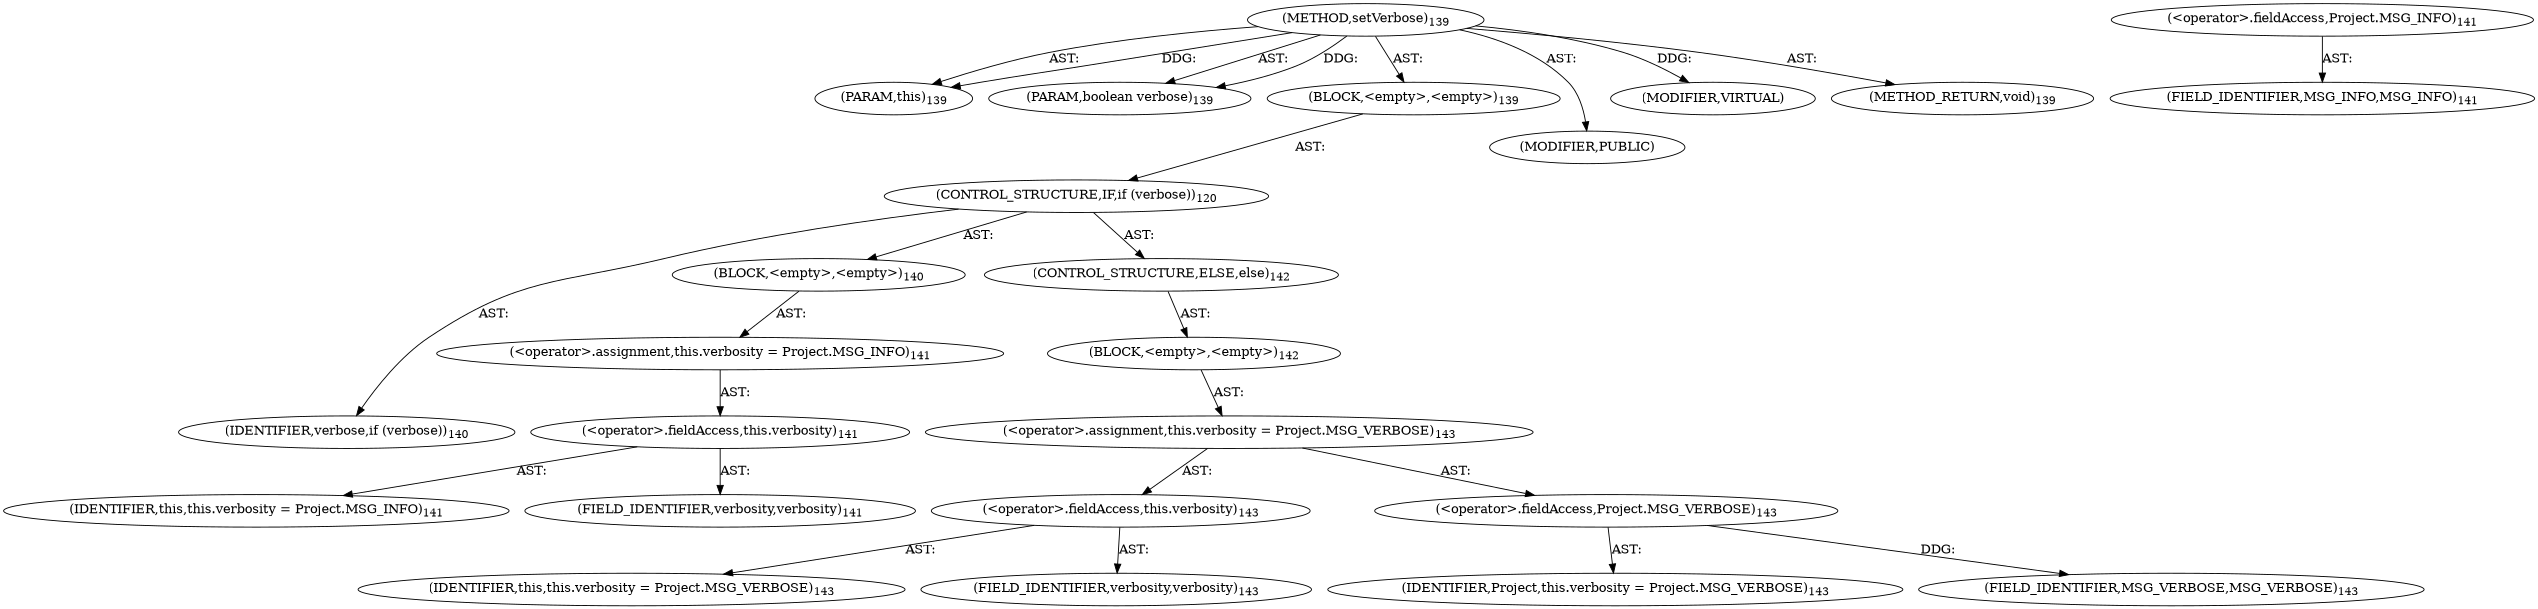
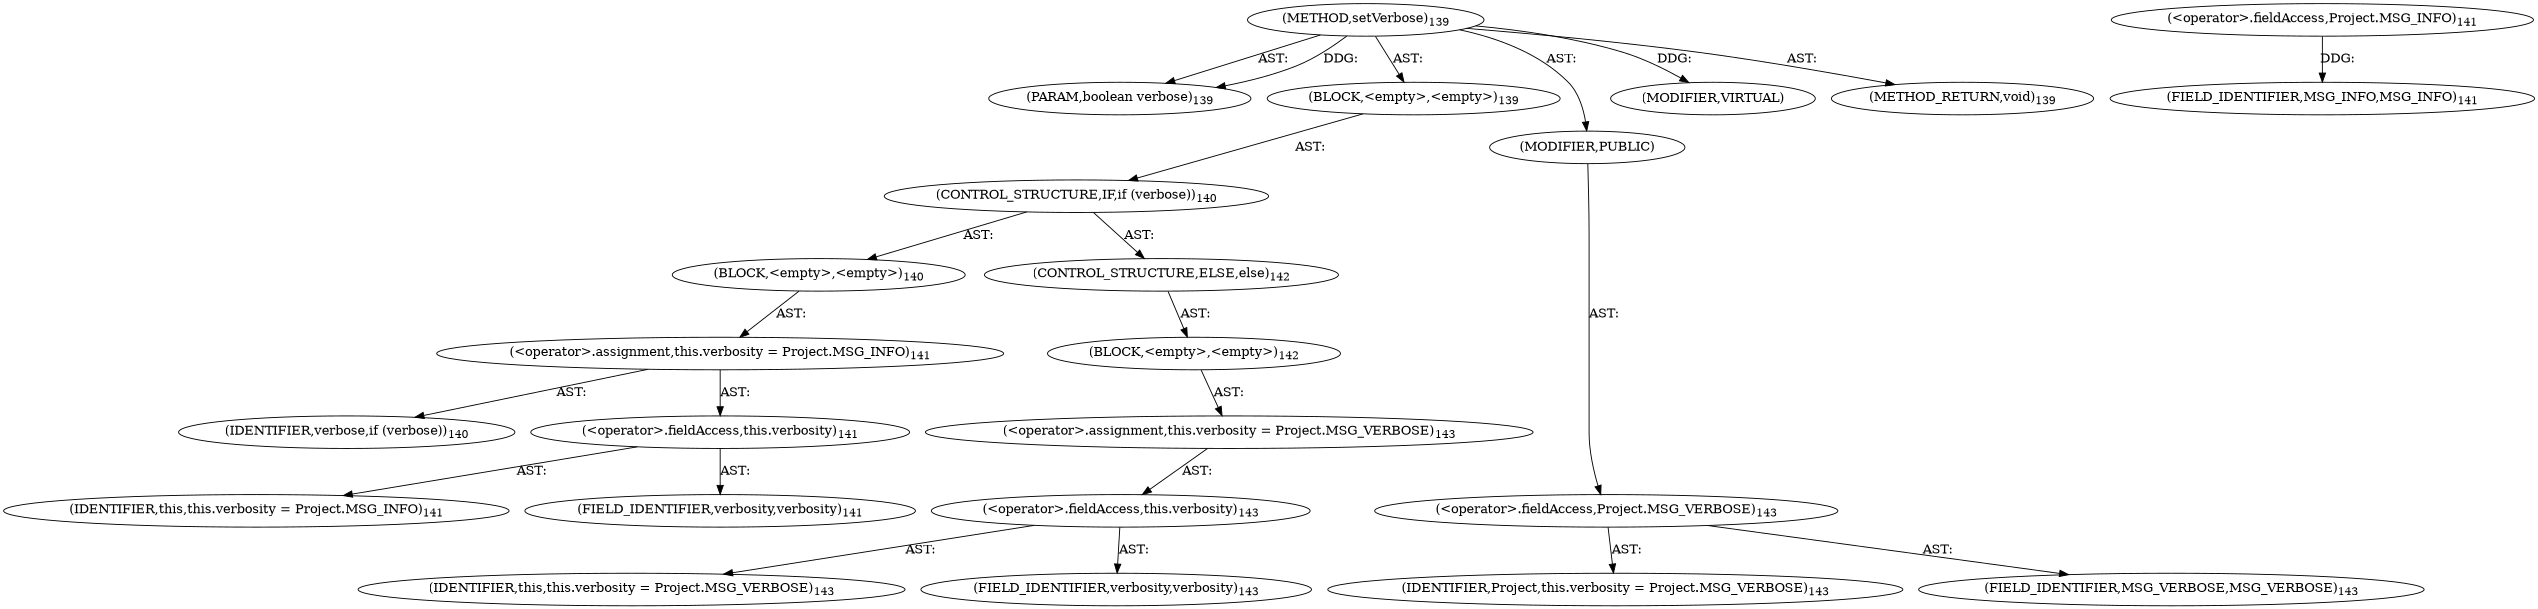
edge "(<operator>.fieldAccess,Project.MSG_INFO)" -> "(FIELD_IDENTIFIER,MSG_INFO,MSG_INFO)": label "AST: " -> "DDG: "
node "(PARAM,this)": removed
node "(CONTROL_STRUCTURE,IF,if (verbose))": text "120" -> "140"
edge "(CONTROL_STRUCTURE,IF,if (verbose))" -> "(IDENTIFIER,verbose,if (verbose))": now "(<operator>.assignment,this.verbosity = Project.MSG_INFO)" -> "(IDENTIFIER,verbose,if (verbose))"
edge "(<operator>.assignment,this.verbosity = Project.MSG_VERBOSE)" -> "(<operator>.fieldAccess,Project.MSG_VERBOSE)": now "(MODIFIER,PUBLIC)" -> "(<operator>.fieldAccess,Project.MSG_VERBOSE)"
edge "(<operator>.fieldAccess,Project.MSG_VERBOSE)" -> "(FIELD_IDENTIFIER,MSG_VERBOSE,MSG_VERBOSE)": label "DDG: " -> "AST: "
